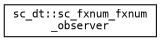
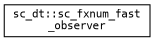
node "sc_dt::sc_fxnum_fxnum _observer": label "sc_dt::sc_fxnum_fxnum _observer" -> "sc_dt::sc_fxnum_fast _observer"
